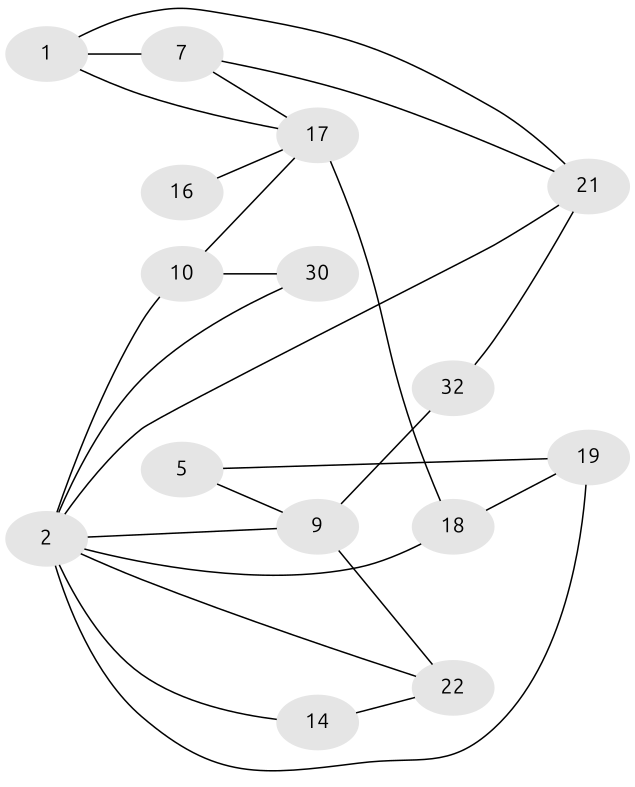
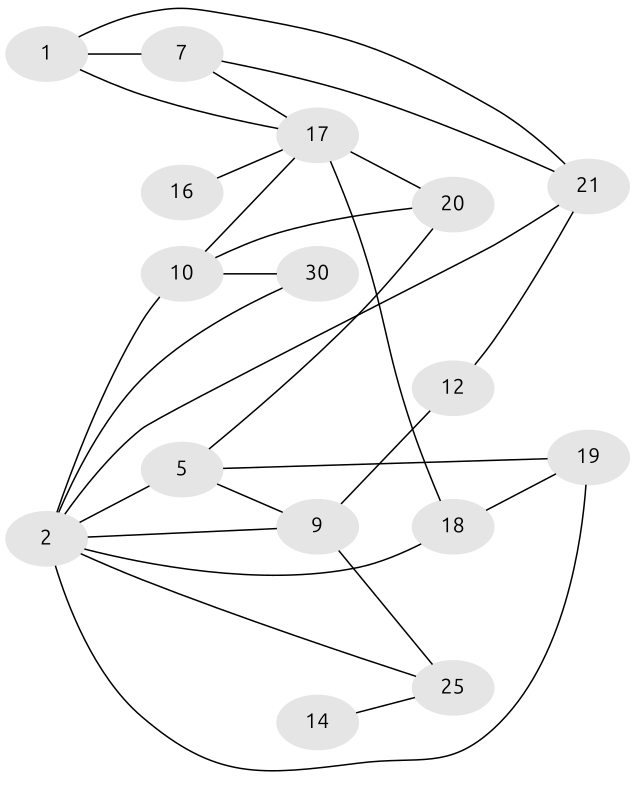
node "20": added
node "32": label "32" -> "12"
edge "2" -- "14": now "2" -- "5"
node "22": label "22" -> "25"
